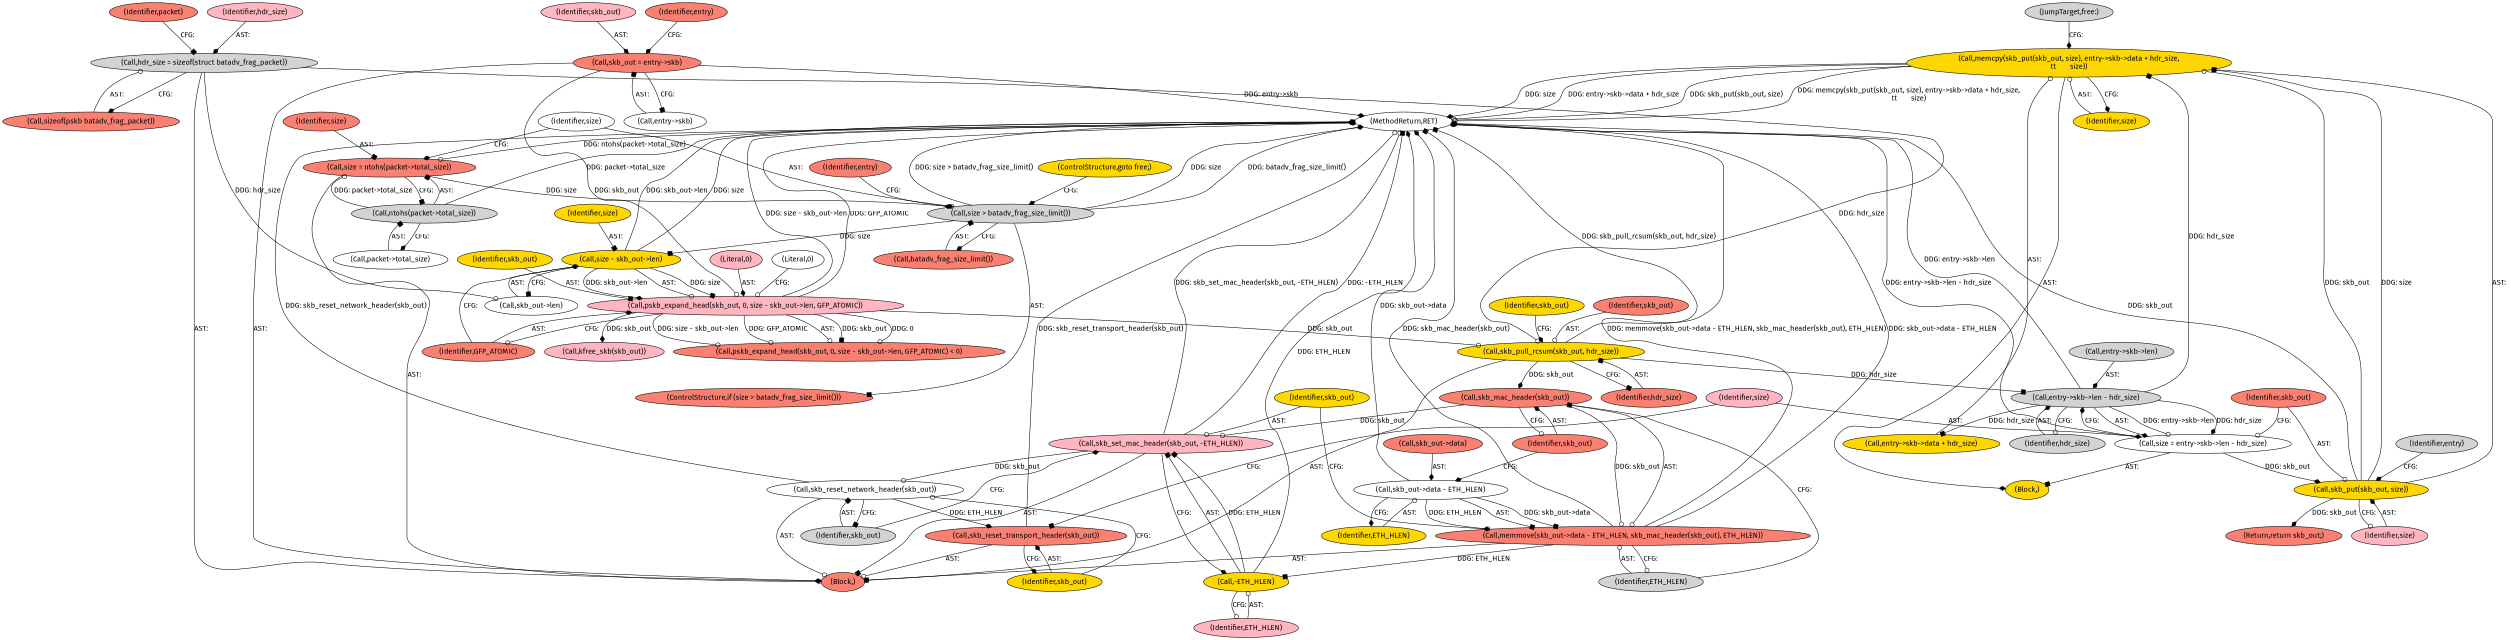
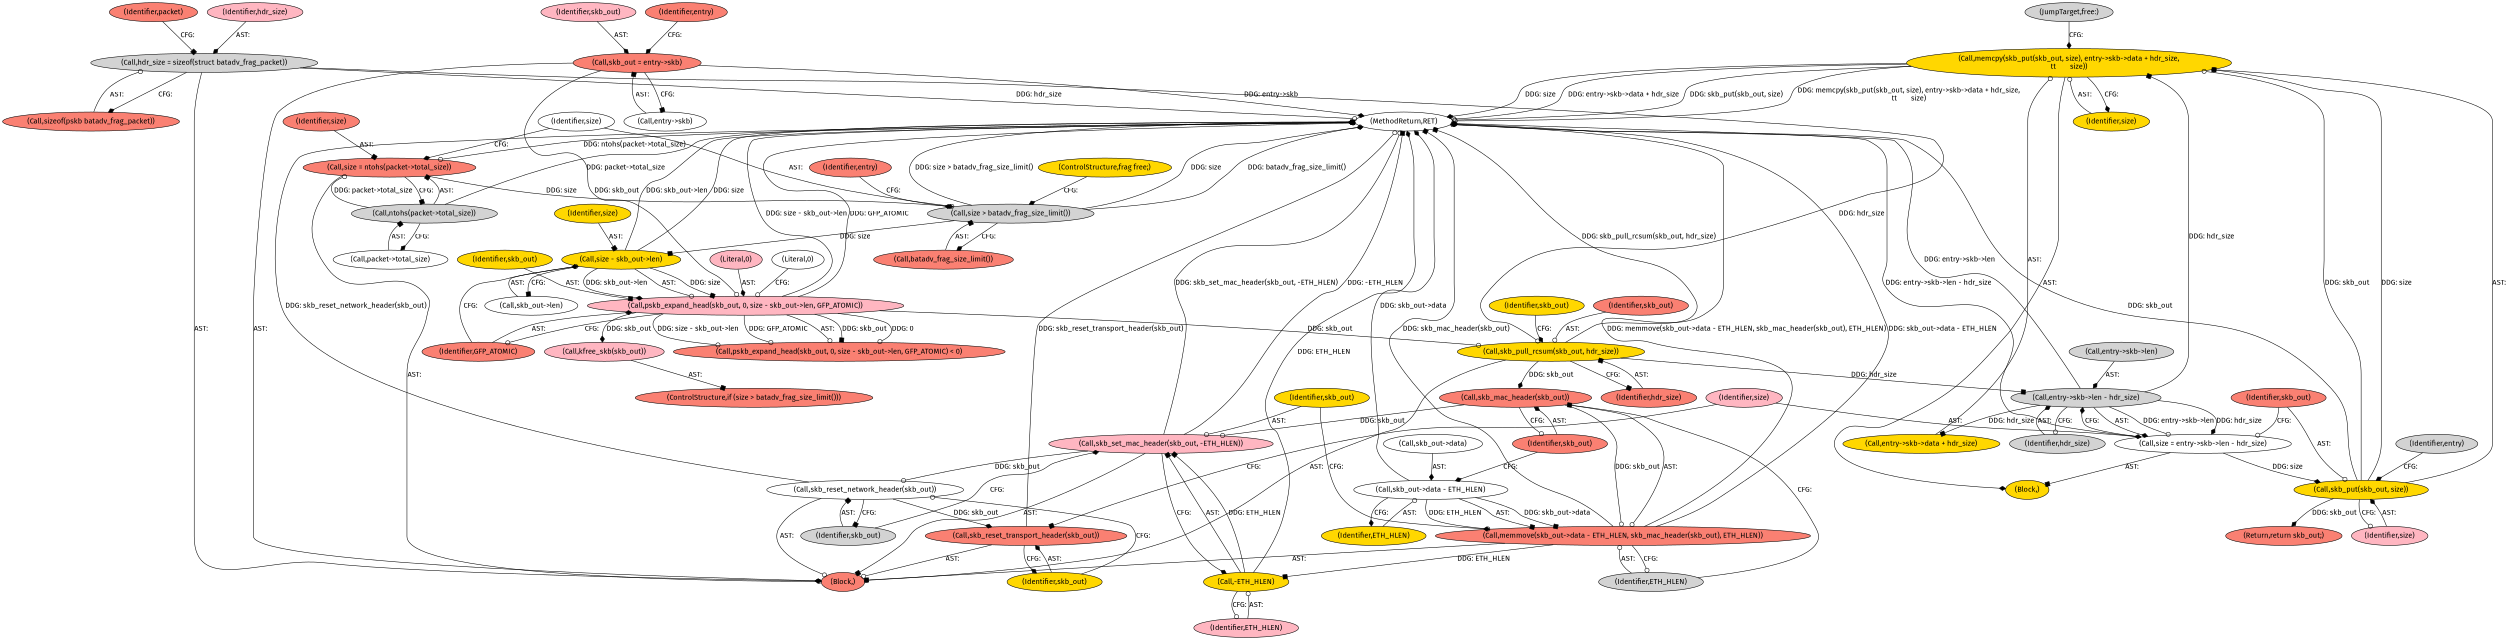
node "(ControlStructure,goto free;)": label "(ControlStructure,goto free;)" -> "(ControlStructure,frag free;)"
edge "(Call,hdr_size = sizeof(struct batadv_frag_packet))" -> "(Call,skb_out->len)": now "(Call,hdr_size = sizeof(struct batadv_frag_packet))" -> "(MethodReturn,RET)"
edge "(Call,size > batadv_frag_size_limit())" -> "(ControlStructure,if (size > batadv_frag_size_limit()))": now "(Call,kfree_skb(skb_out))" -> "(ControlStructure,if (size > batadv_frag_size_limit()))"
node "(Call,skb_out->data)": fillcolor salmon -> white
edge "(Call,size = entry->skb->len - hdr_size)" -> "(Call,skb_put(skb_out, size))": label "DDG: skb_out" -> "DDG: size"
edge "(Call,skb_reset_network_header(skb_out))" -> "(Call,skb_reset_transport_header(skb_out))": label "DDG: ETH_HLEN" -> "DDG: skb_out"
